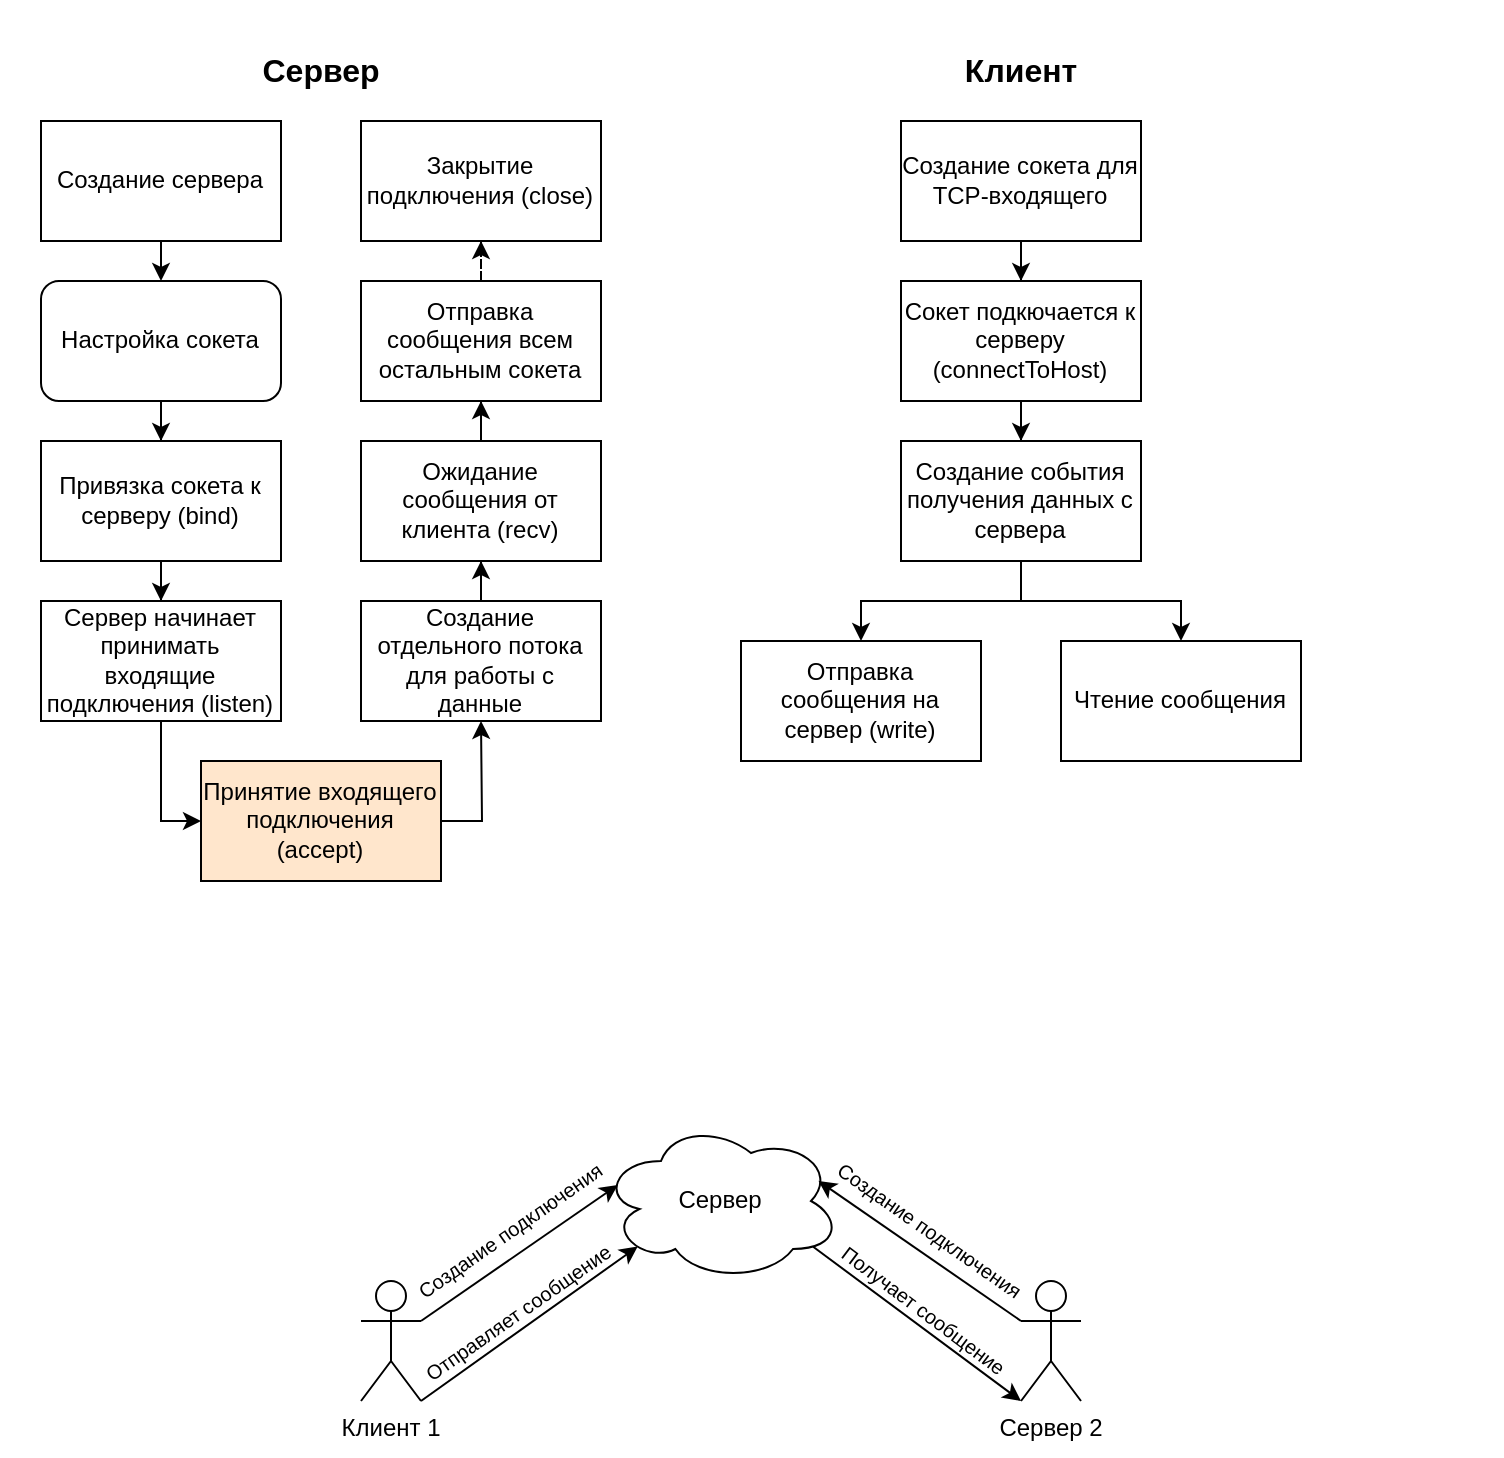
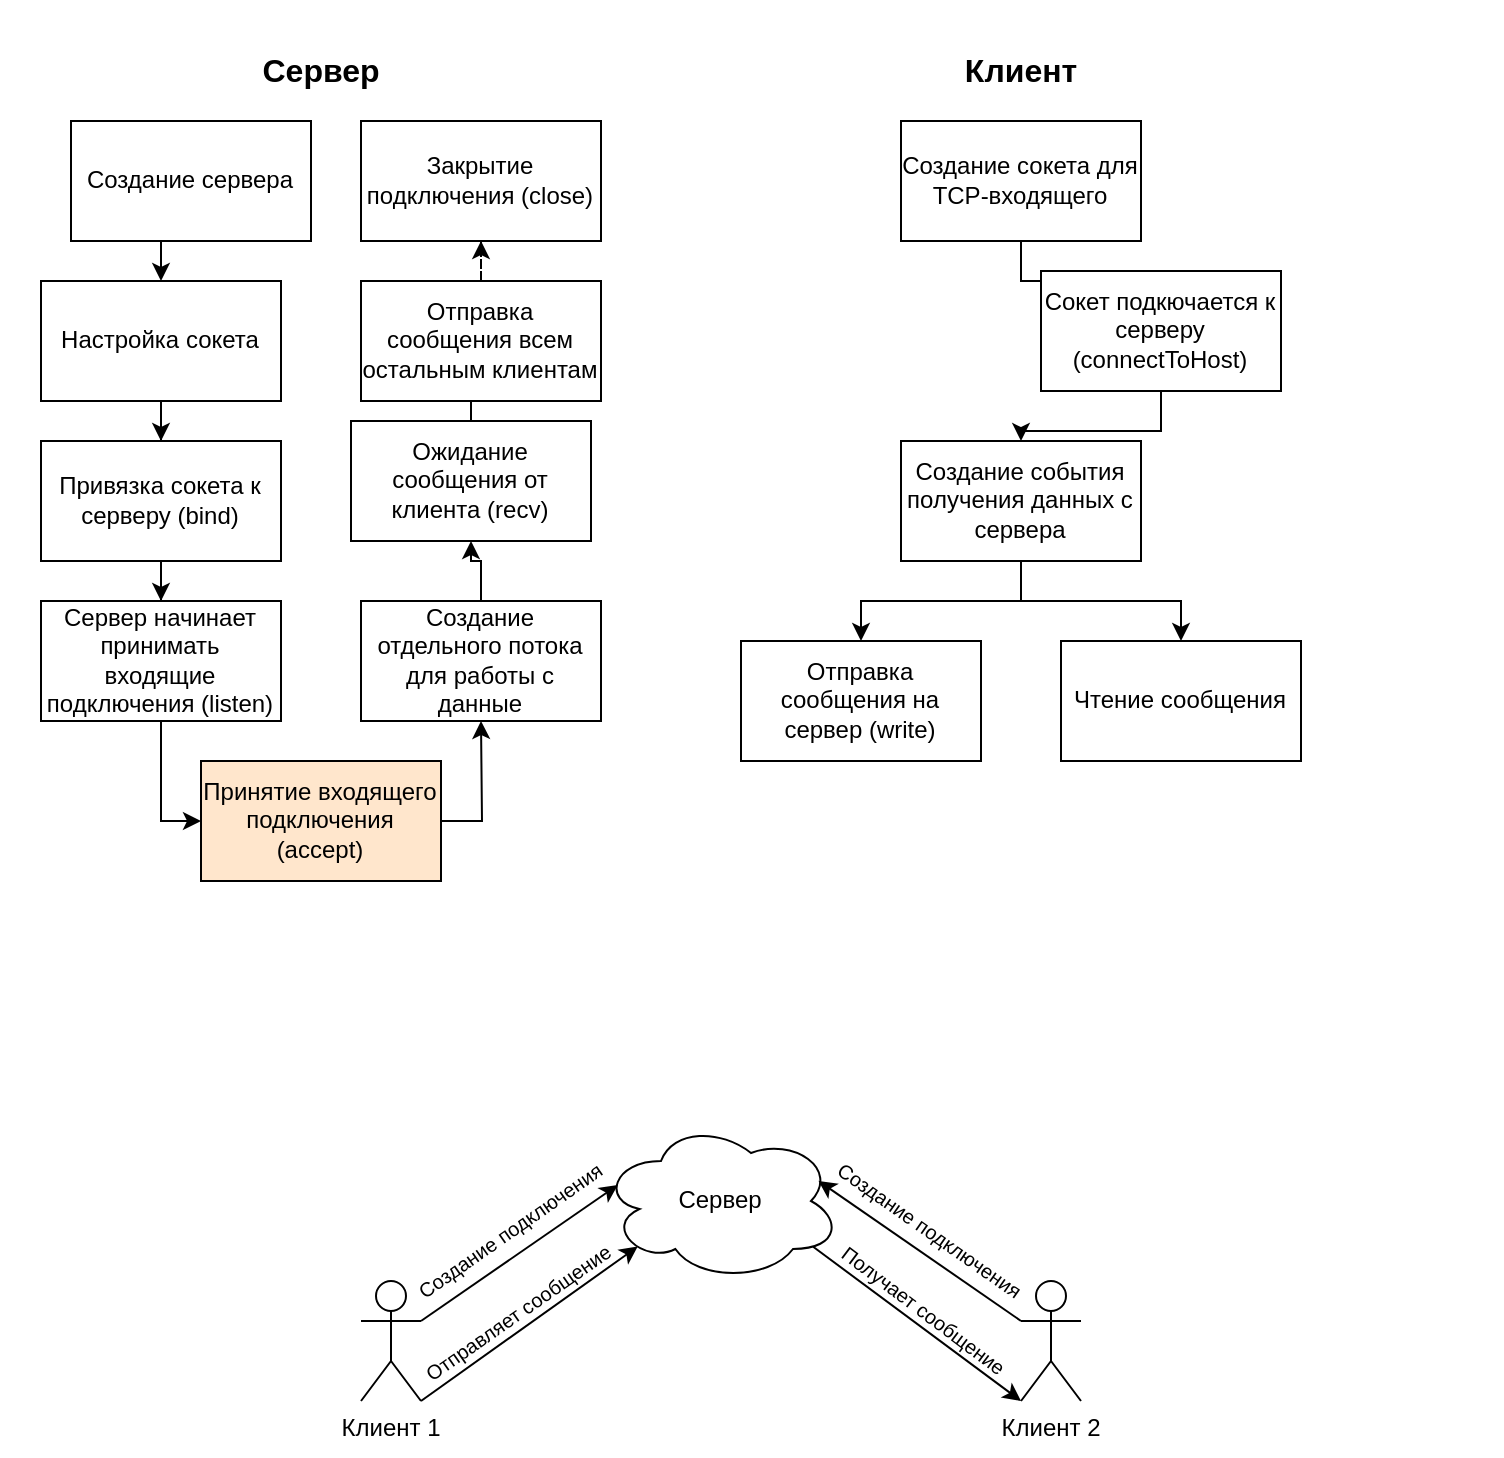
node "Создание сервера": moved (161, 181) -> (191, 181)
node "Настройка сокета": shape rounded rectangle -> rectangle
node "Отправка сообщения всем остальным сокета": label "Отправка сообщения всем остальным сокета" -> "Отправка сообщения всем остальным клиентам"
node "Сокет подкючается к серверу (connectToHost)": moved (1021, 341) -> (1161, 331)
node "Ожидание сообщения от клиента (recv)": moved (481, 501) -> (471, 481)
node "Сервер 2": label "Сервер 2" -> "Клиент 2"
